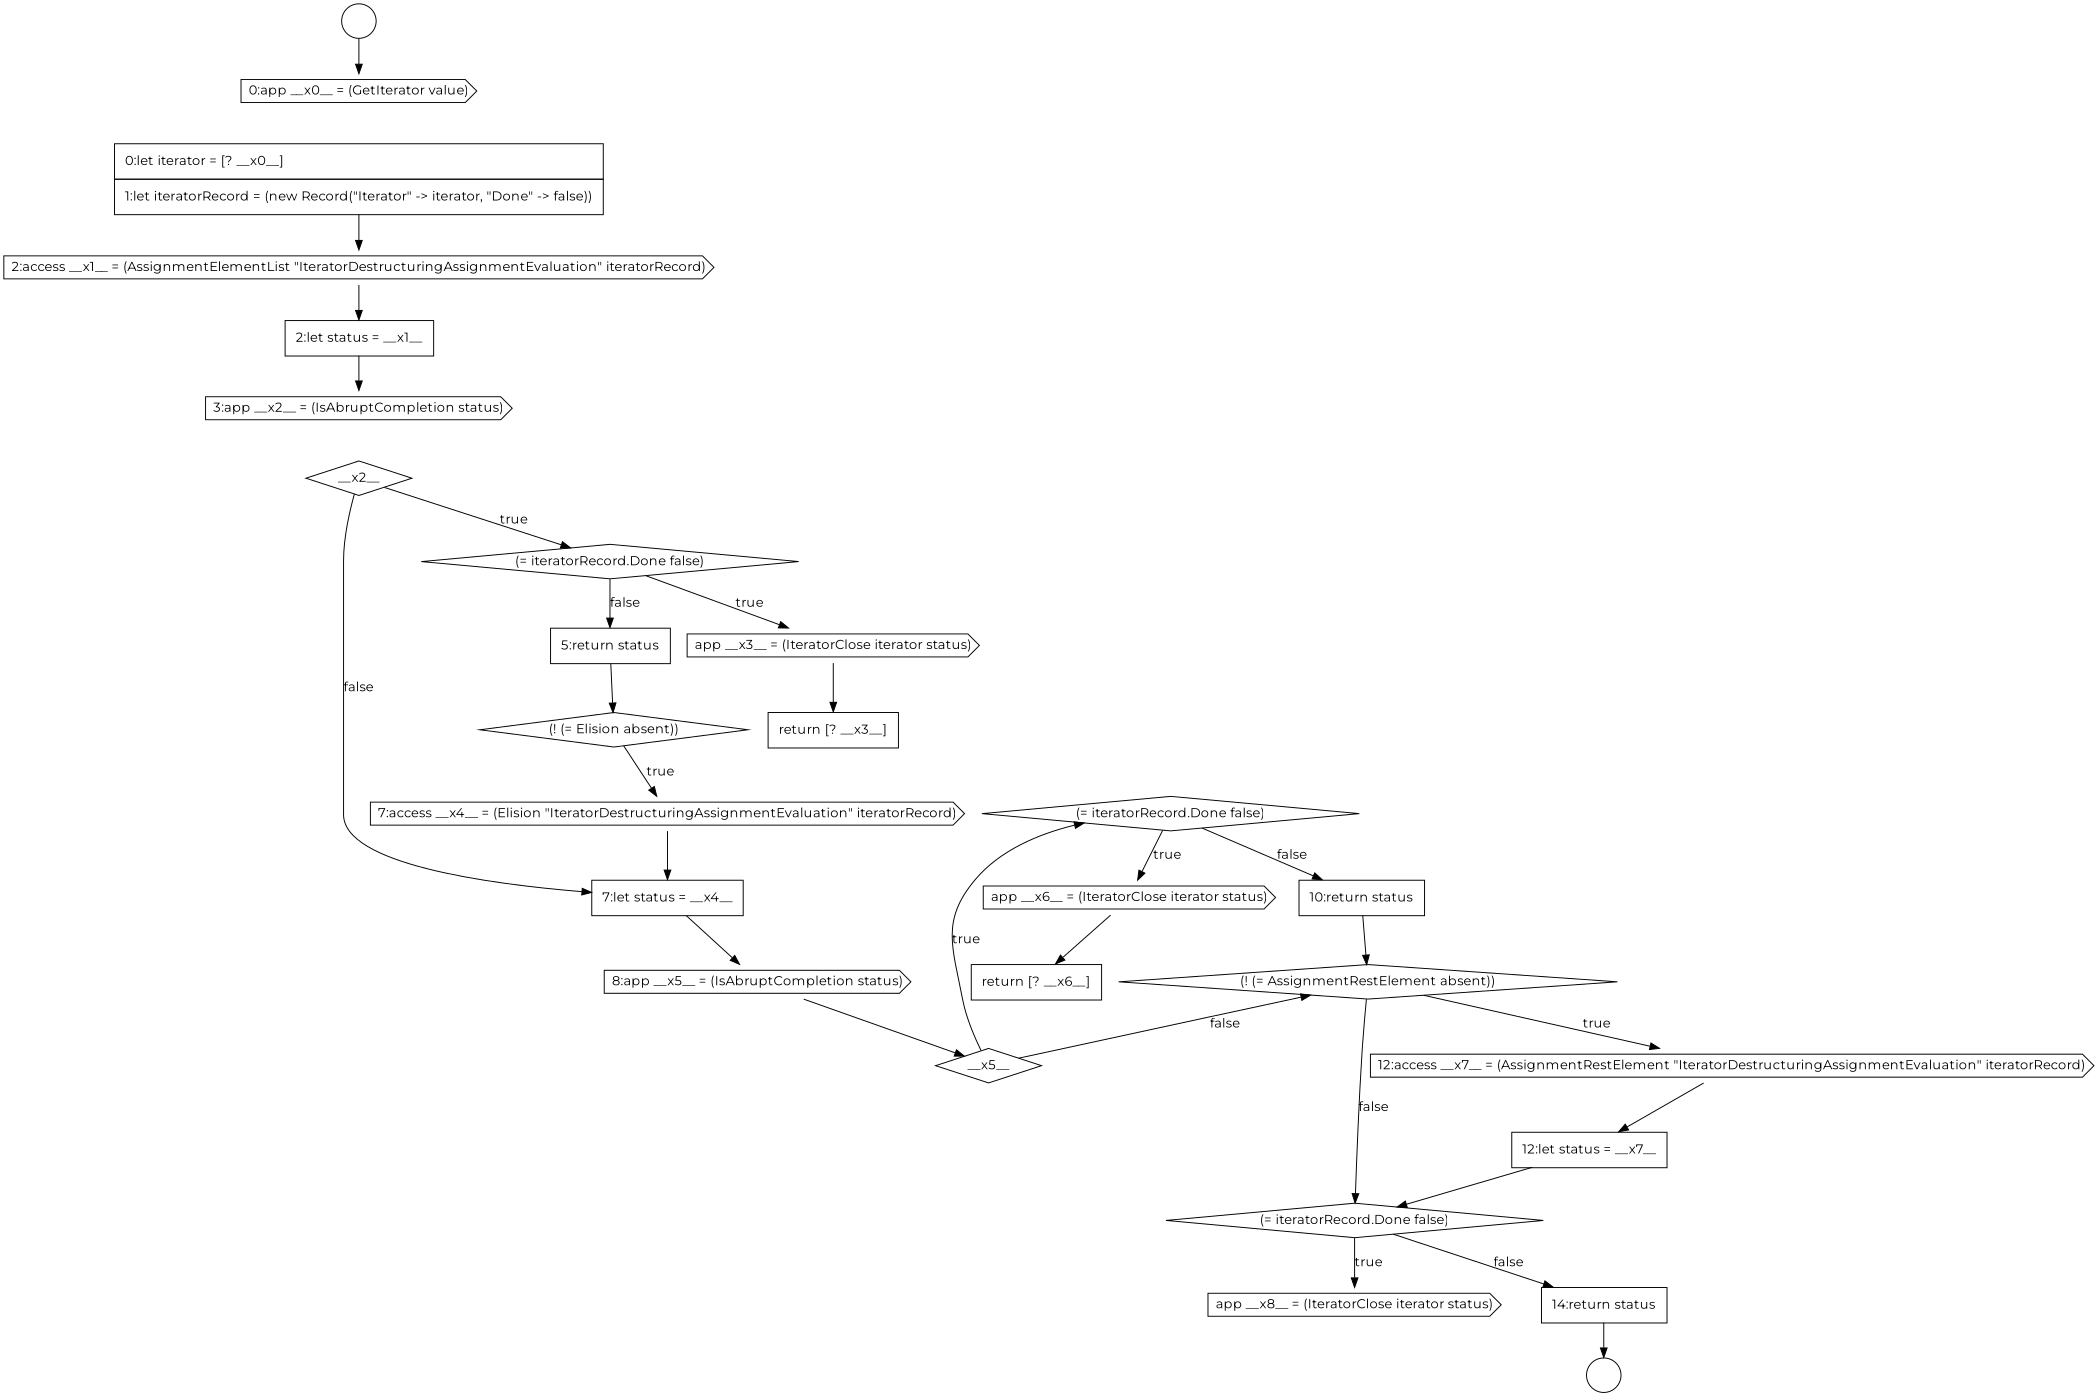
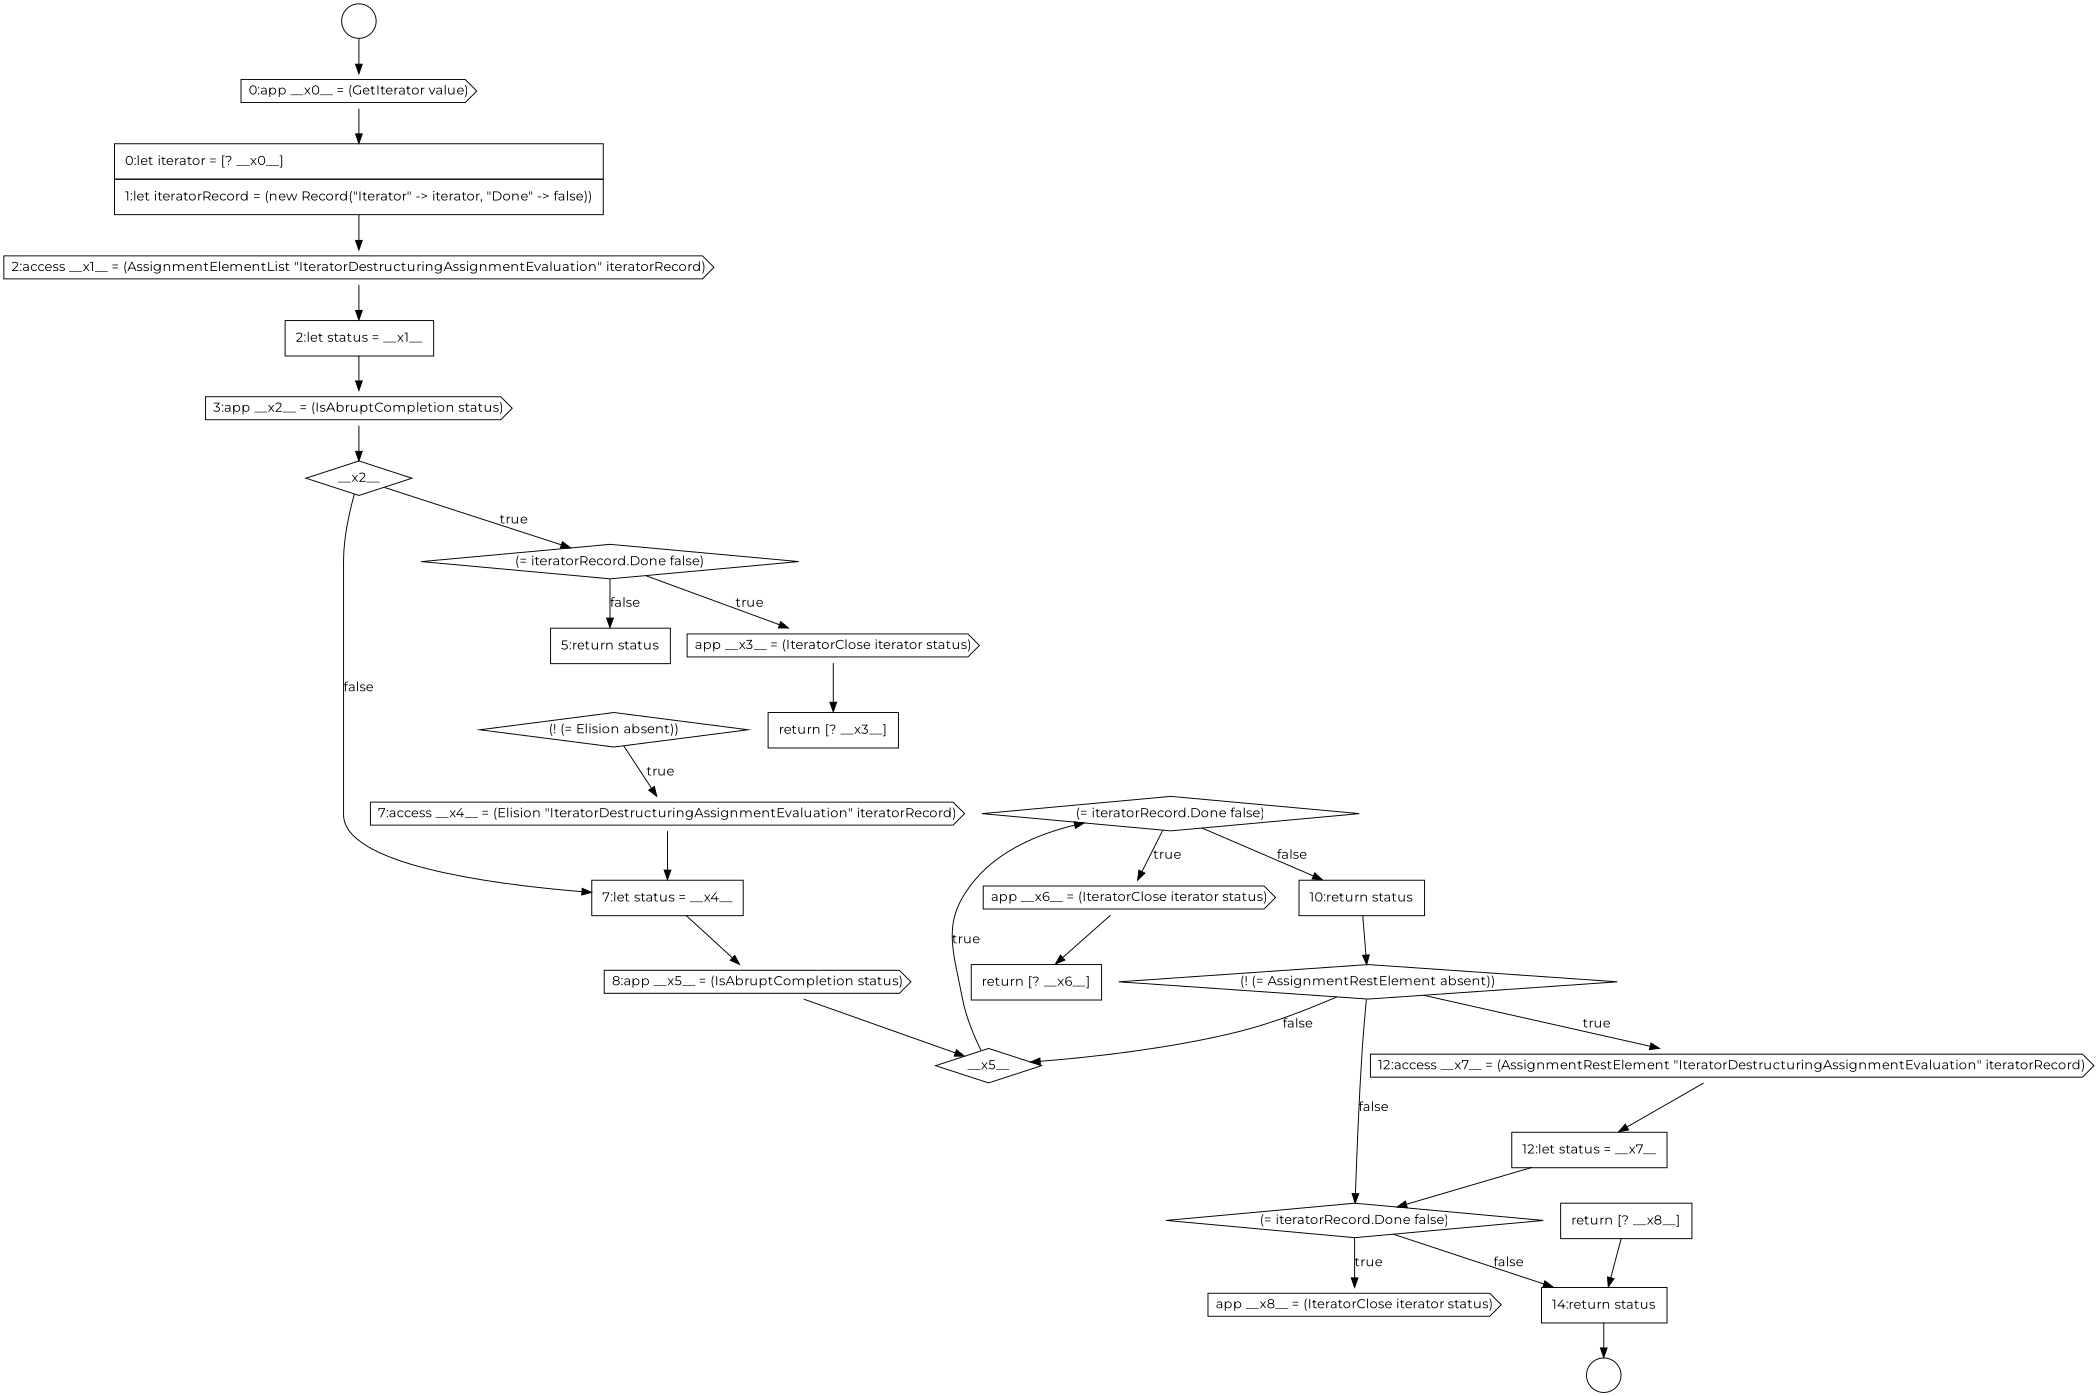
edge "0:app __x0__ = (GetIterator value)" -> "0:let iterator = [? __x0__]": added
edge "3:app __x2__ = (IsAbruptCompletion status)" -> "__x2__": added
edge "5:return status" -> "(! (= Elision absent))": removed
edge "__x5__" -> "(! (= AssignmentRestElement absent))": reversed
node "return [? __x8__]": added
